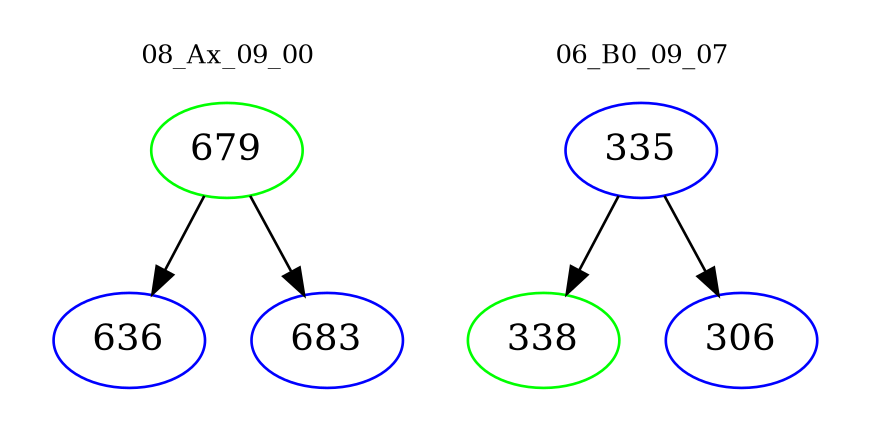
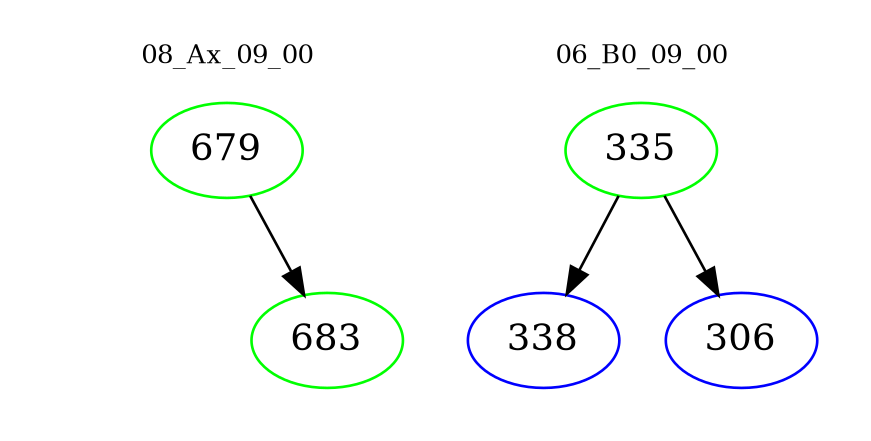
cluster "06_B0_09_07": label "06_B0_09_07" -> "06_B0_09_00"
node "335": color blue -> green
node "636": removed
node "683": color blue -> green
node "338": color green -> blue
